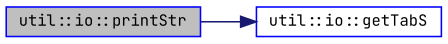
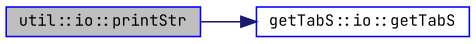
node "util::io::getTabS": label "util::io::getTabS" -> "getTabS::io::getTabS"
